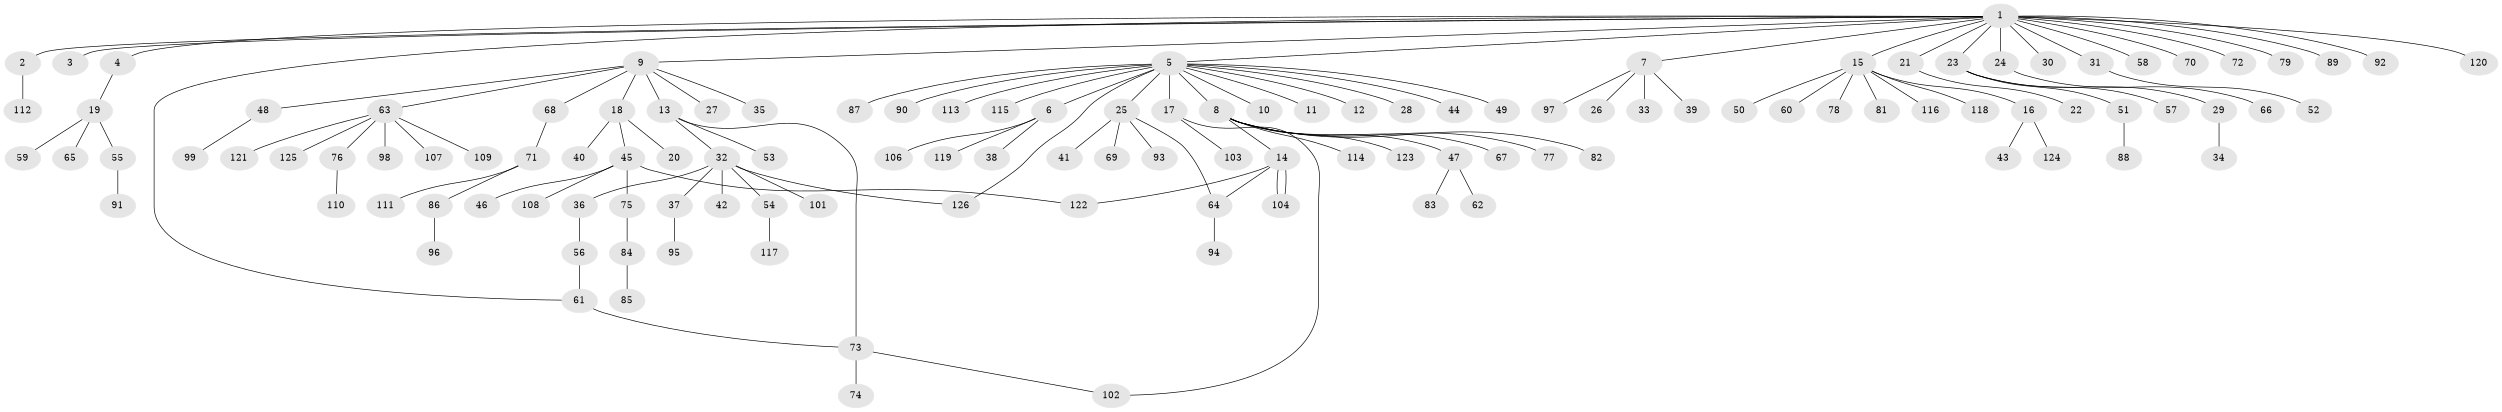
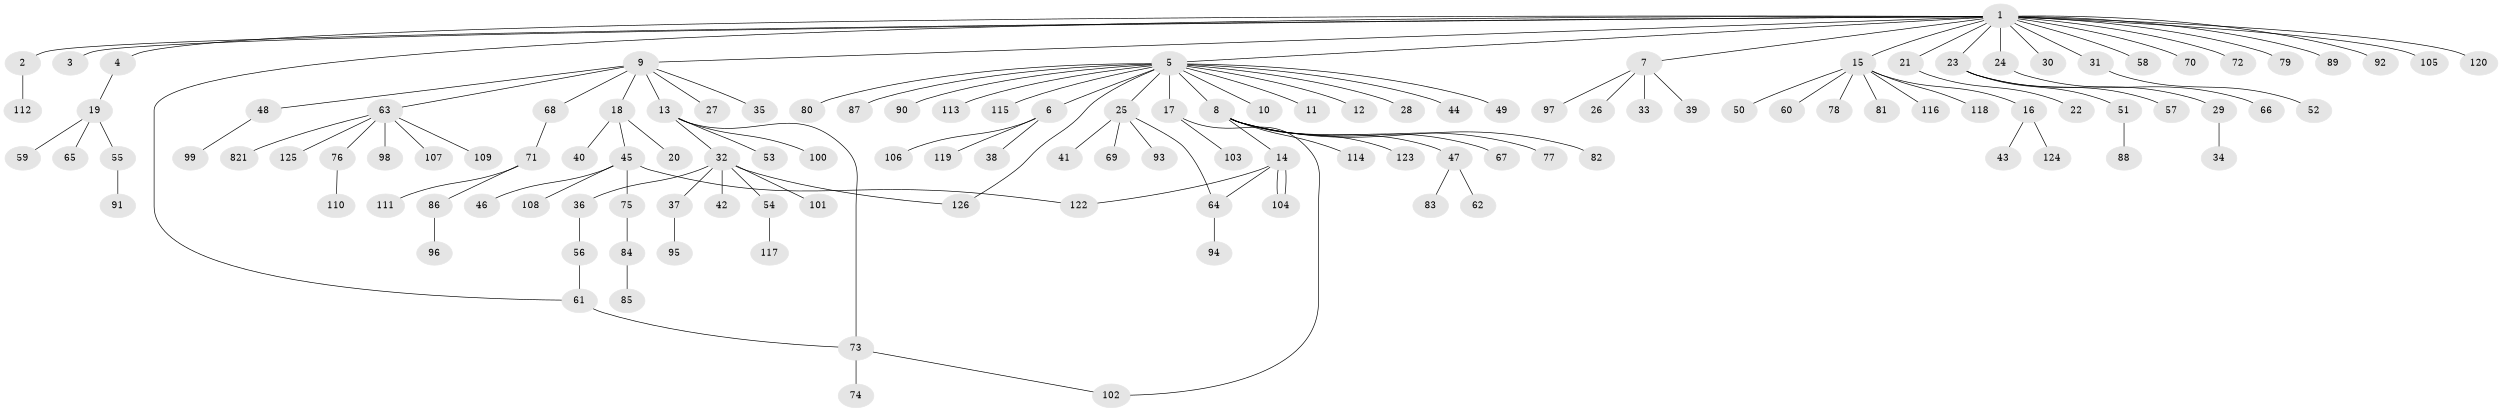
node "105": added
node "80": added
node "121": label "121" -> "821"
node "100": added
